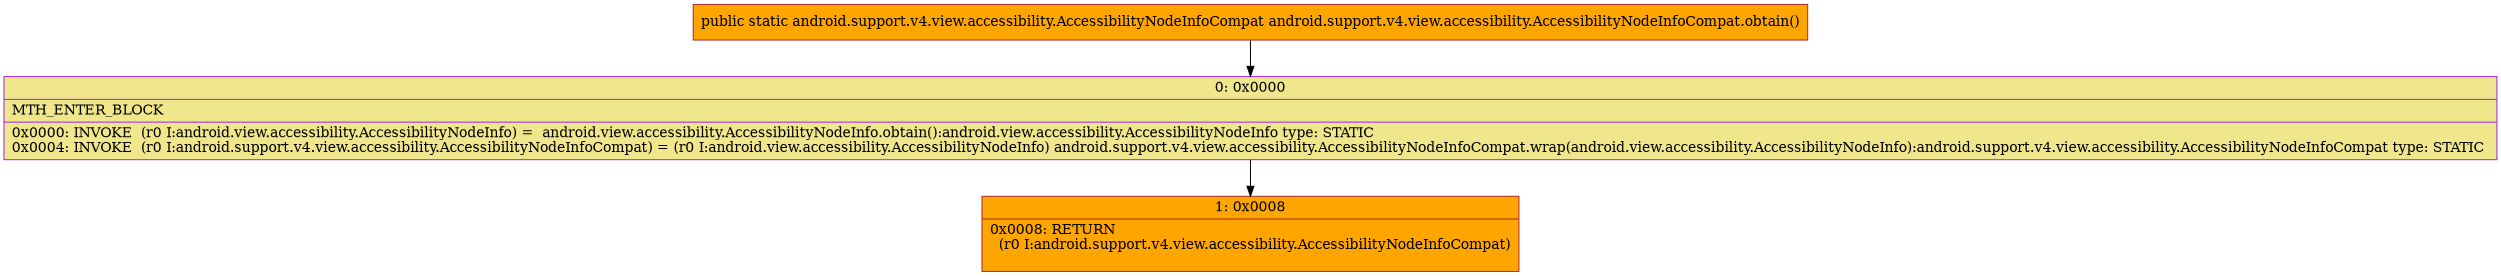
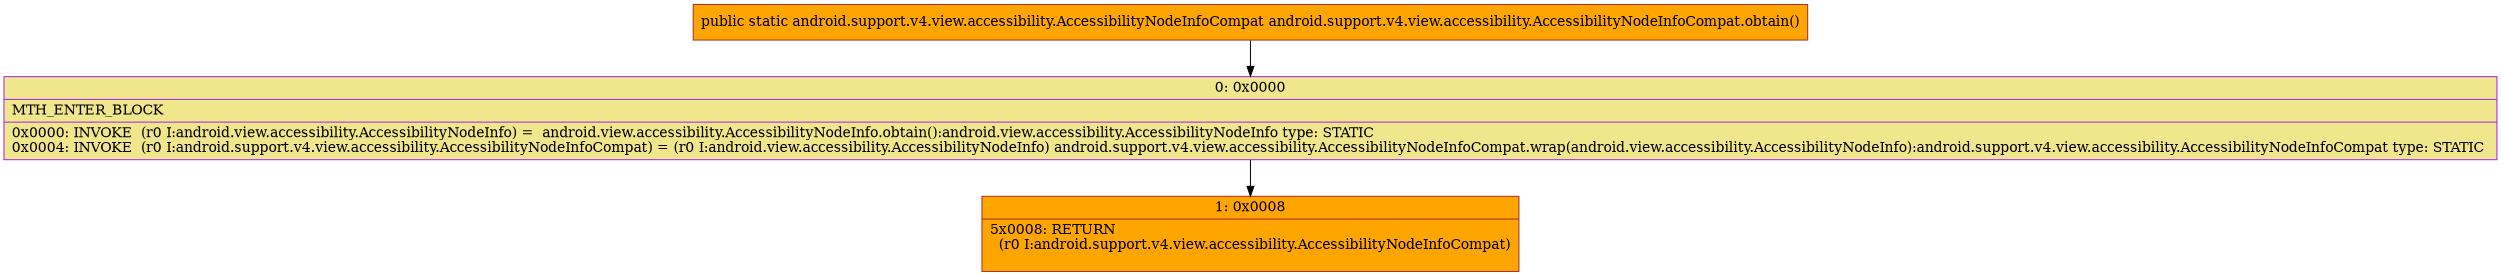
node "1: 0x0008": text "0x0008: RETURN" -> "5x0008: RETURN"
